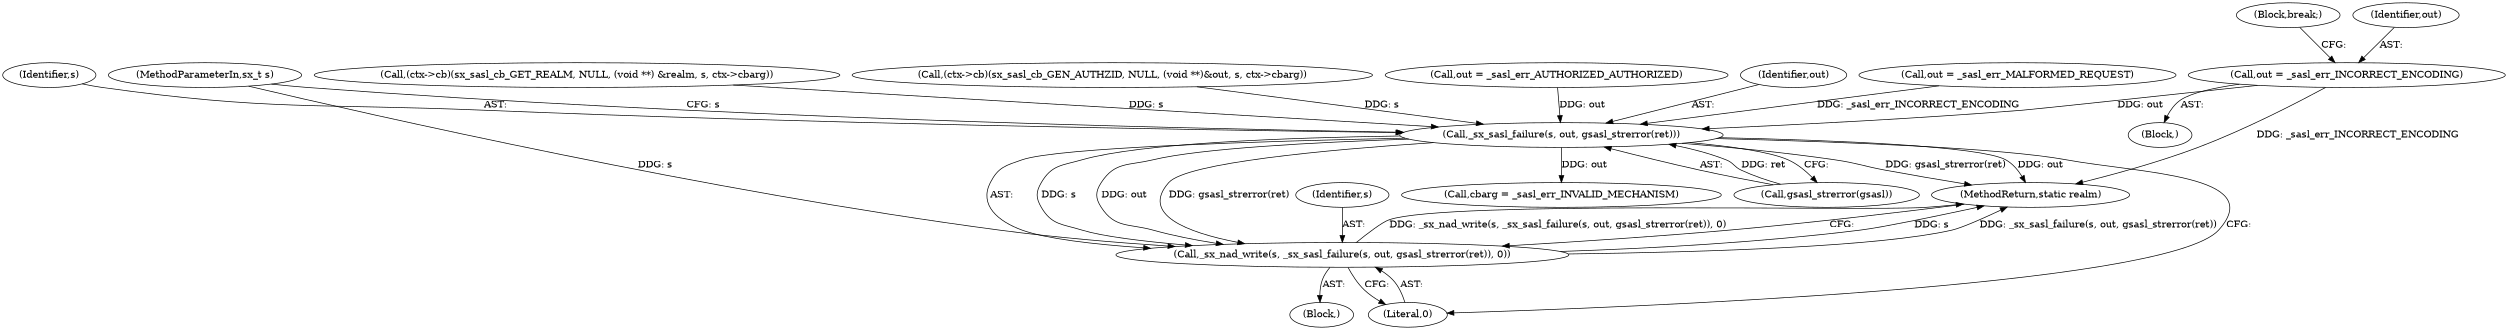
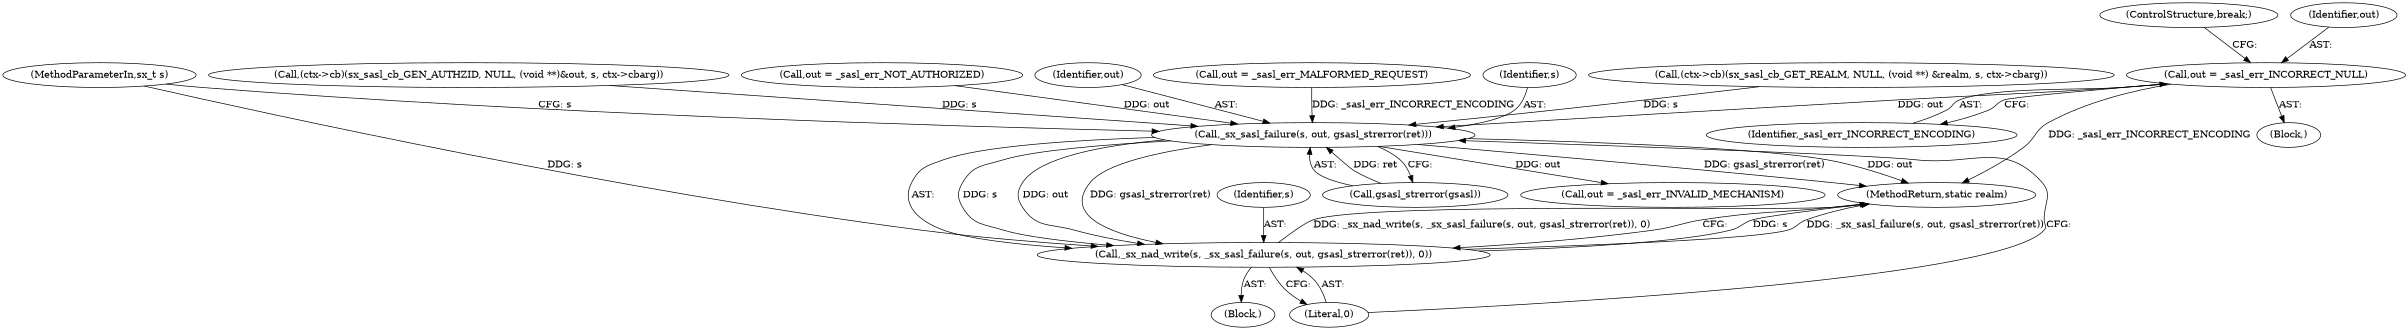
node "(Block,break;)": label "(Block,break;)" -> "(ControlStructure,break;)"
node "(Call,out = _sasl_err_AUTHORIZED_AUTHORIZED)": label "(Call,out = _sasl_err_AUTHORIZED_AUTHORIZED)" -> "(Call,out = _sasl_err_NOT_AUTHORIZED)"
node "(Call,out = _sasl_err_INCORRECT_ENCODING)": label "(Call,out = _sasl_err_INCORRECT_ENCODING)" -> "(Call,out = _sasl_err_INCORRECT_NULL)"
node "(Identifier,_sasl_err_INCORRECT_ENCODING)": added
node "(Call,cbarg = _sasl_err_INVALID_MECHANISM)": label "(Call,cbarg = _sasl_err_INVALID_MECHANISM)" -> "(Call,out = _sasl_err_INVALID_MECHANISM)"
edge "(Call,_sx_sasl_failure(s, out, gsasl_strerror(ret)))" -> "(Literal,0)": reversed
